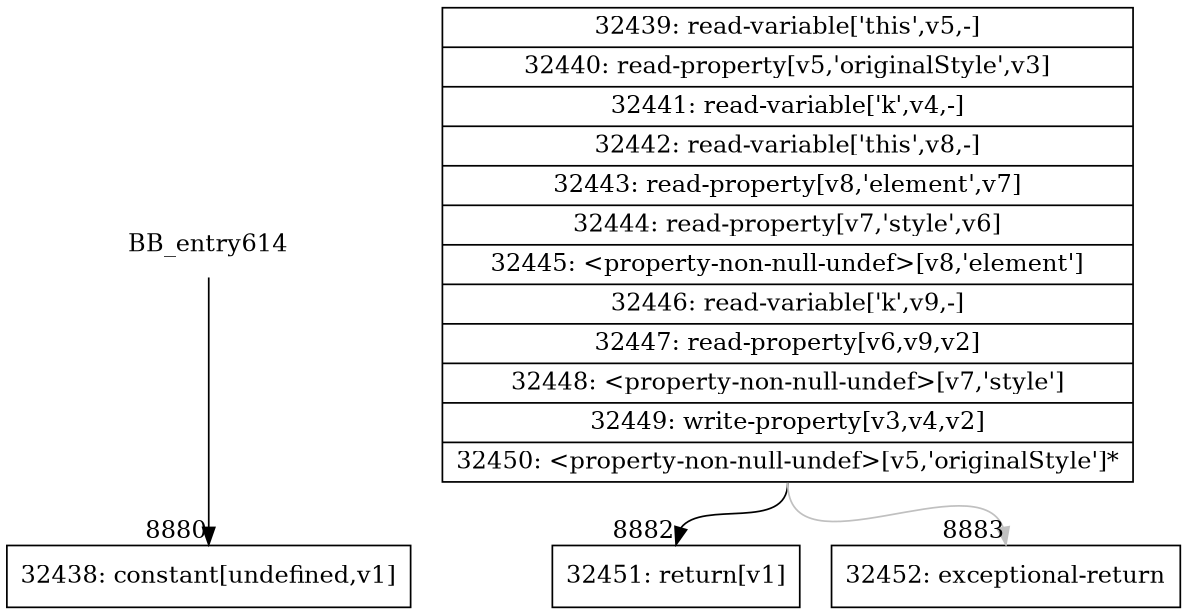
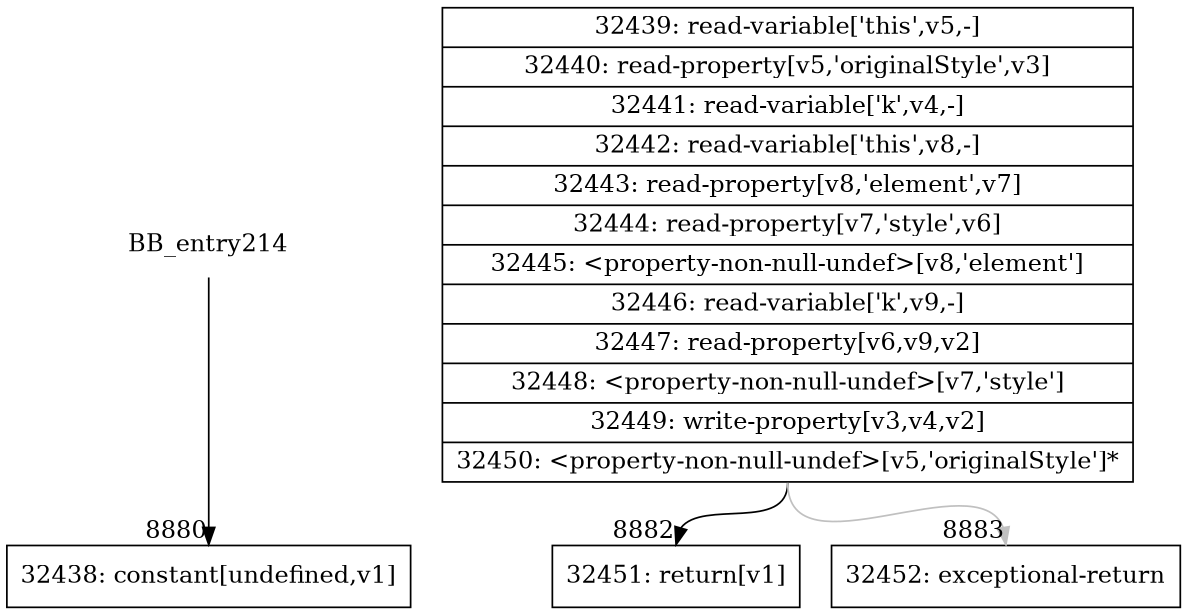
node "BB_entry614": label "BB_entry614" -> "BB_entry214"
